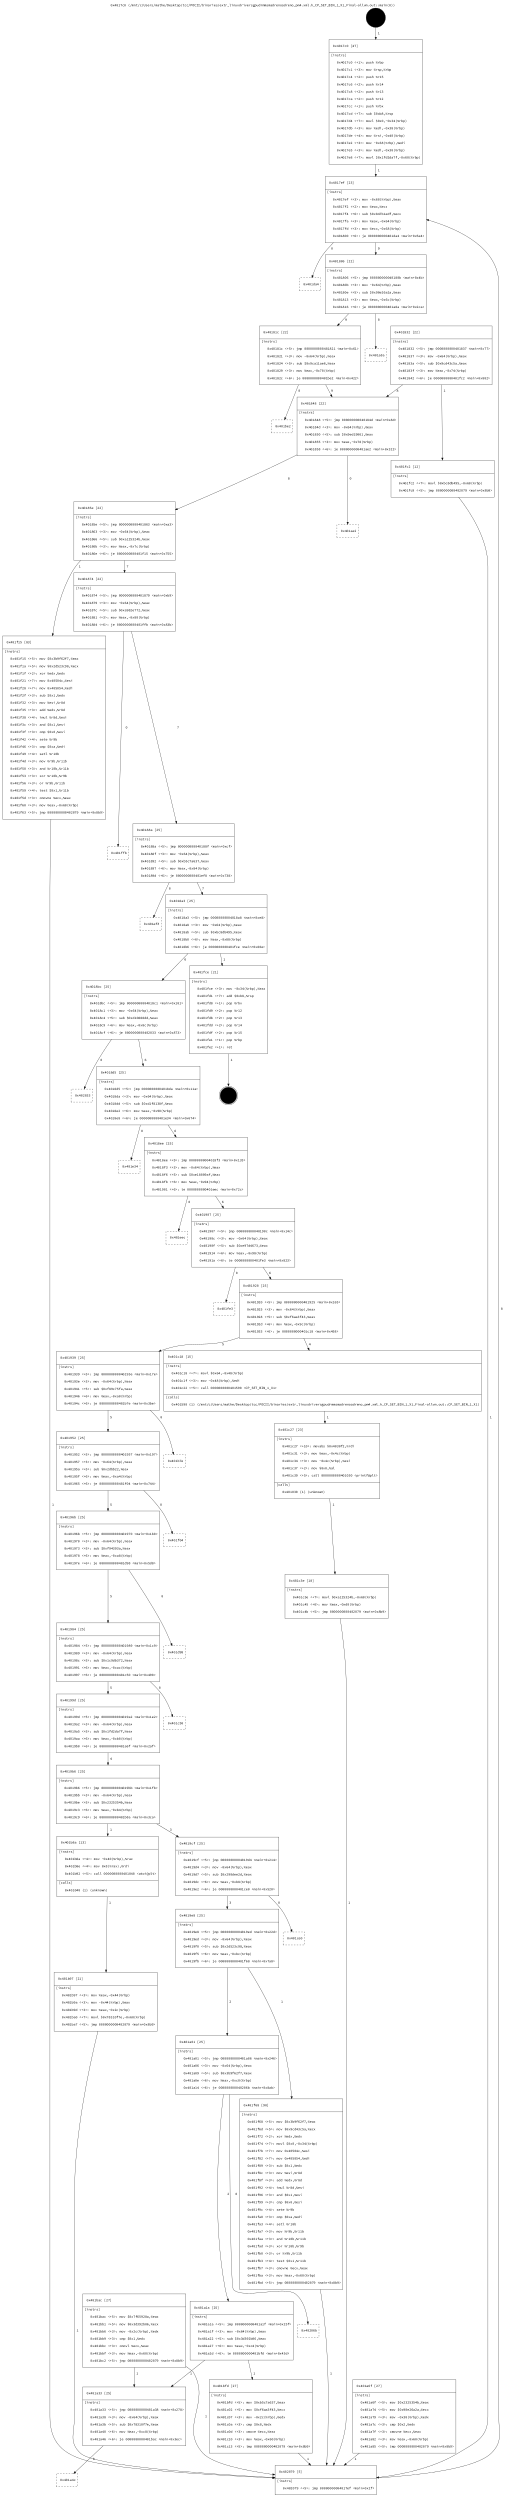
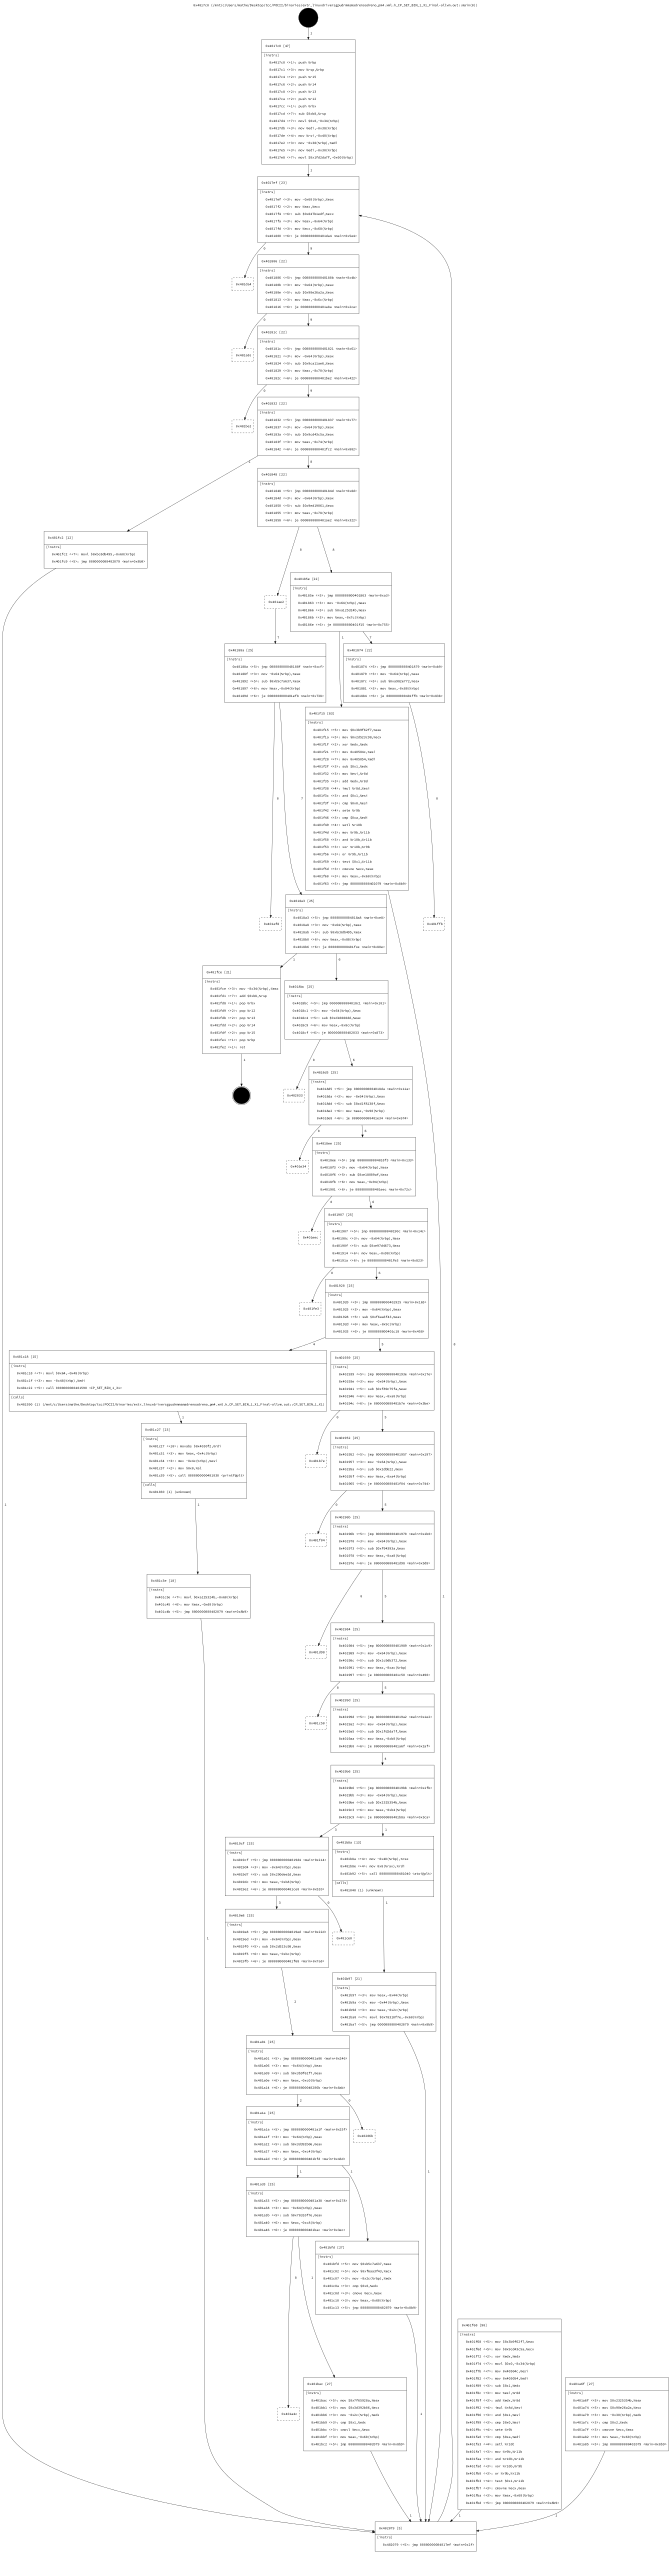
edge "0x40181c [22]" -> "0x401848 [22]": now "0x40181c [22]" -> "0x401832 [22]"
edge "0x401874 [22]" -> "0x40188a [25]": now "0x401ae2" -> "0x40188a [25]"
edge "0x4019e8 [25]" -> "0x401f68 [90]": removed, label "1"
edge "0x401bac [27]" -> "0x401a33 [25]": reversed
